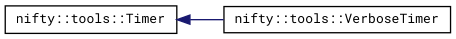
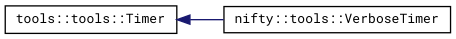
node "nifty::tools::Timer": label "nifty::tools::Timer" -> "tools::tools::Timer"
